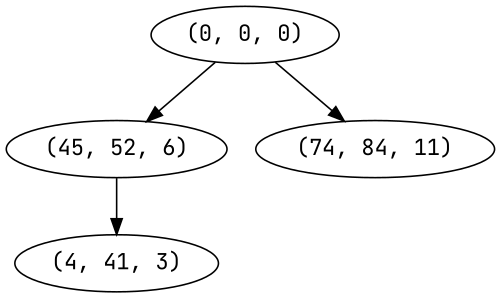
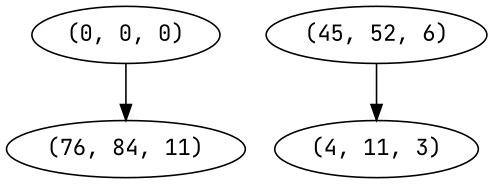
edge "(0, 0, 0)" -> "(45, 52, 6)": removed
node "(74, 84, 11)": label "(74, 84, 11)" -> "(76, 84, 11)"
node "(4, 41, 3)": label "(4, 41, 3)" -> "(4, 11, 3)"
